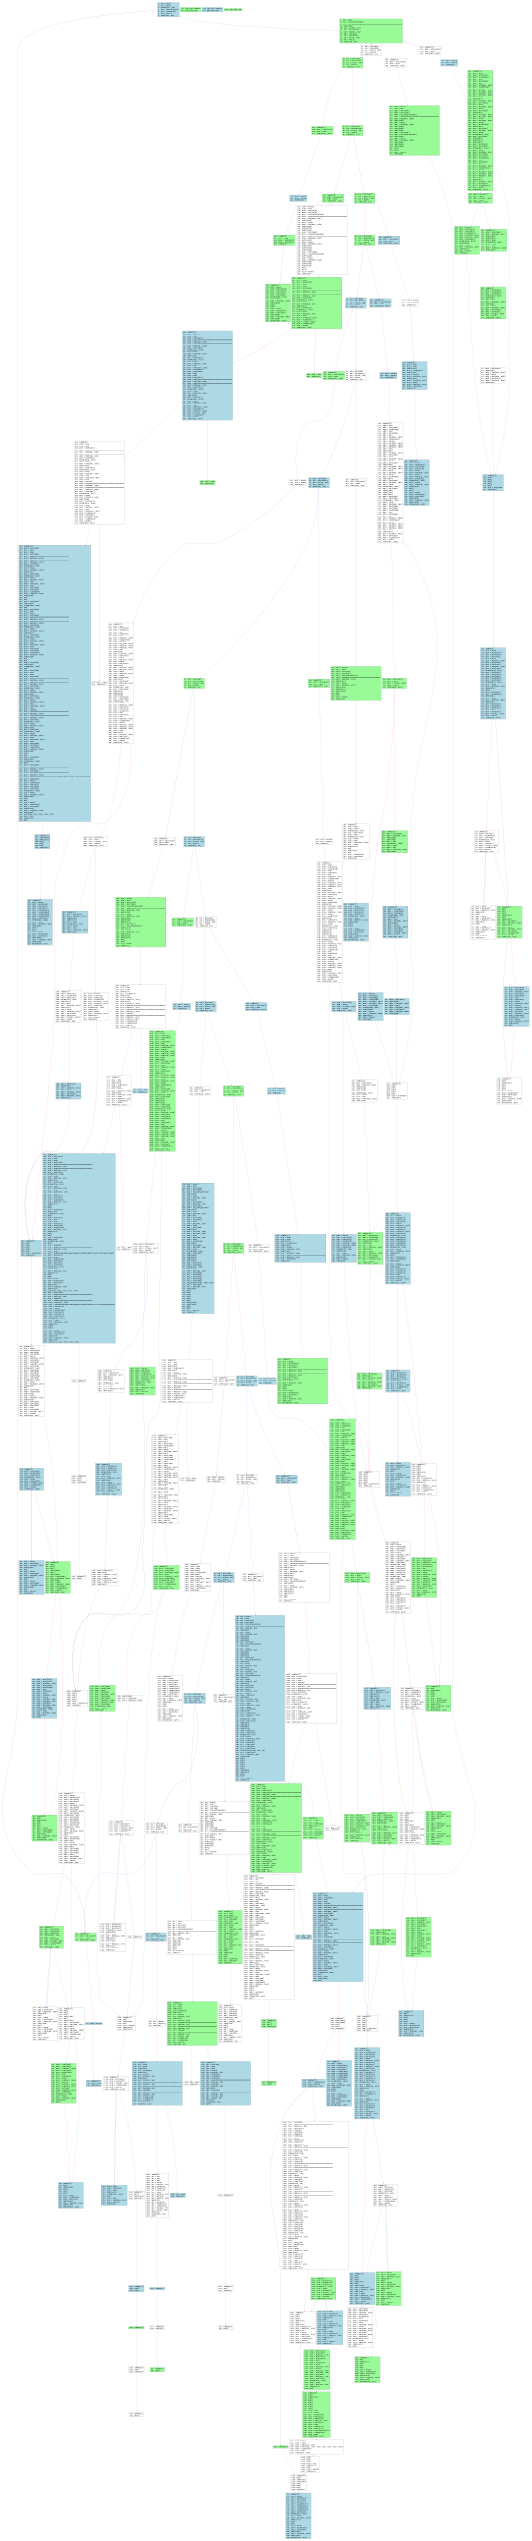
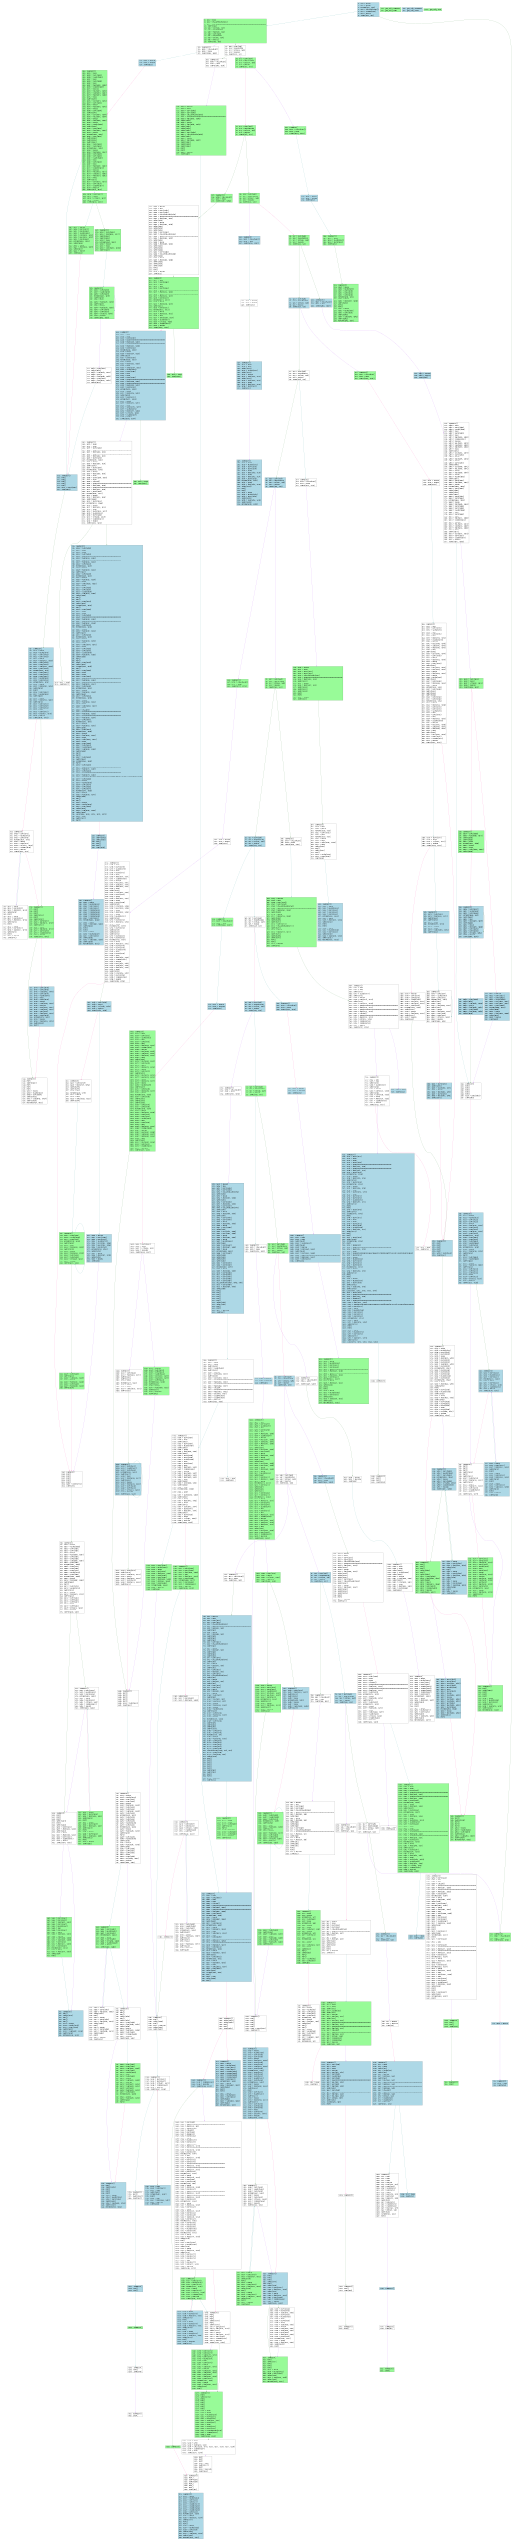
node "50e: JUMPDEST() 50f: STOP()": removed
